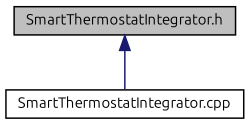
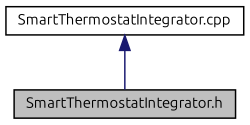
edge "SmartThermostatIntegrator.cpp" -> "SmartThermostatIntegrator.h": reversed
